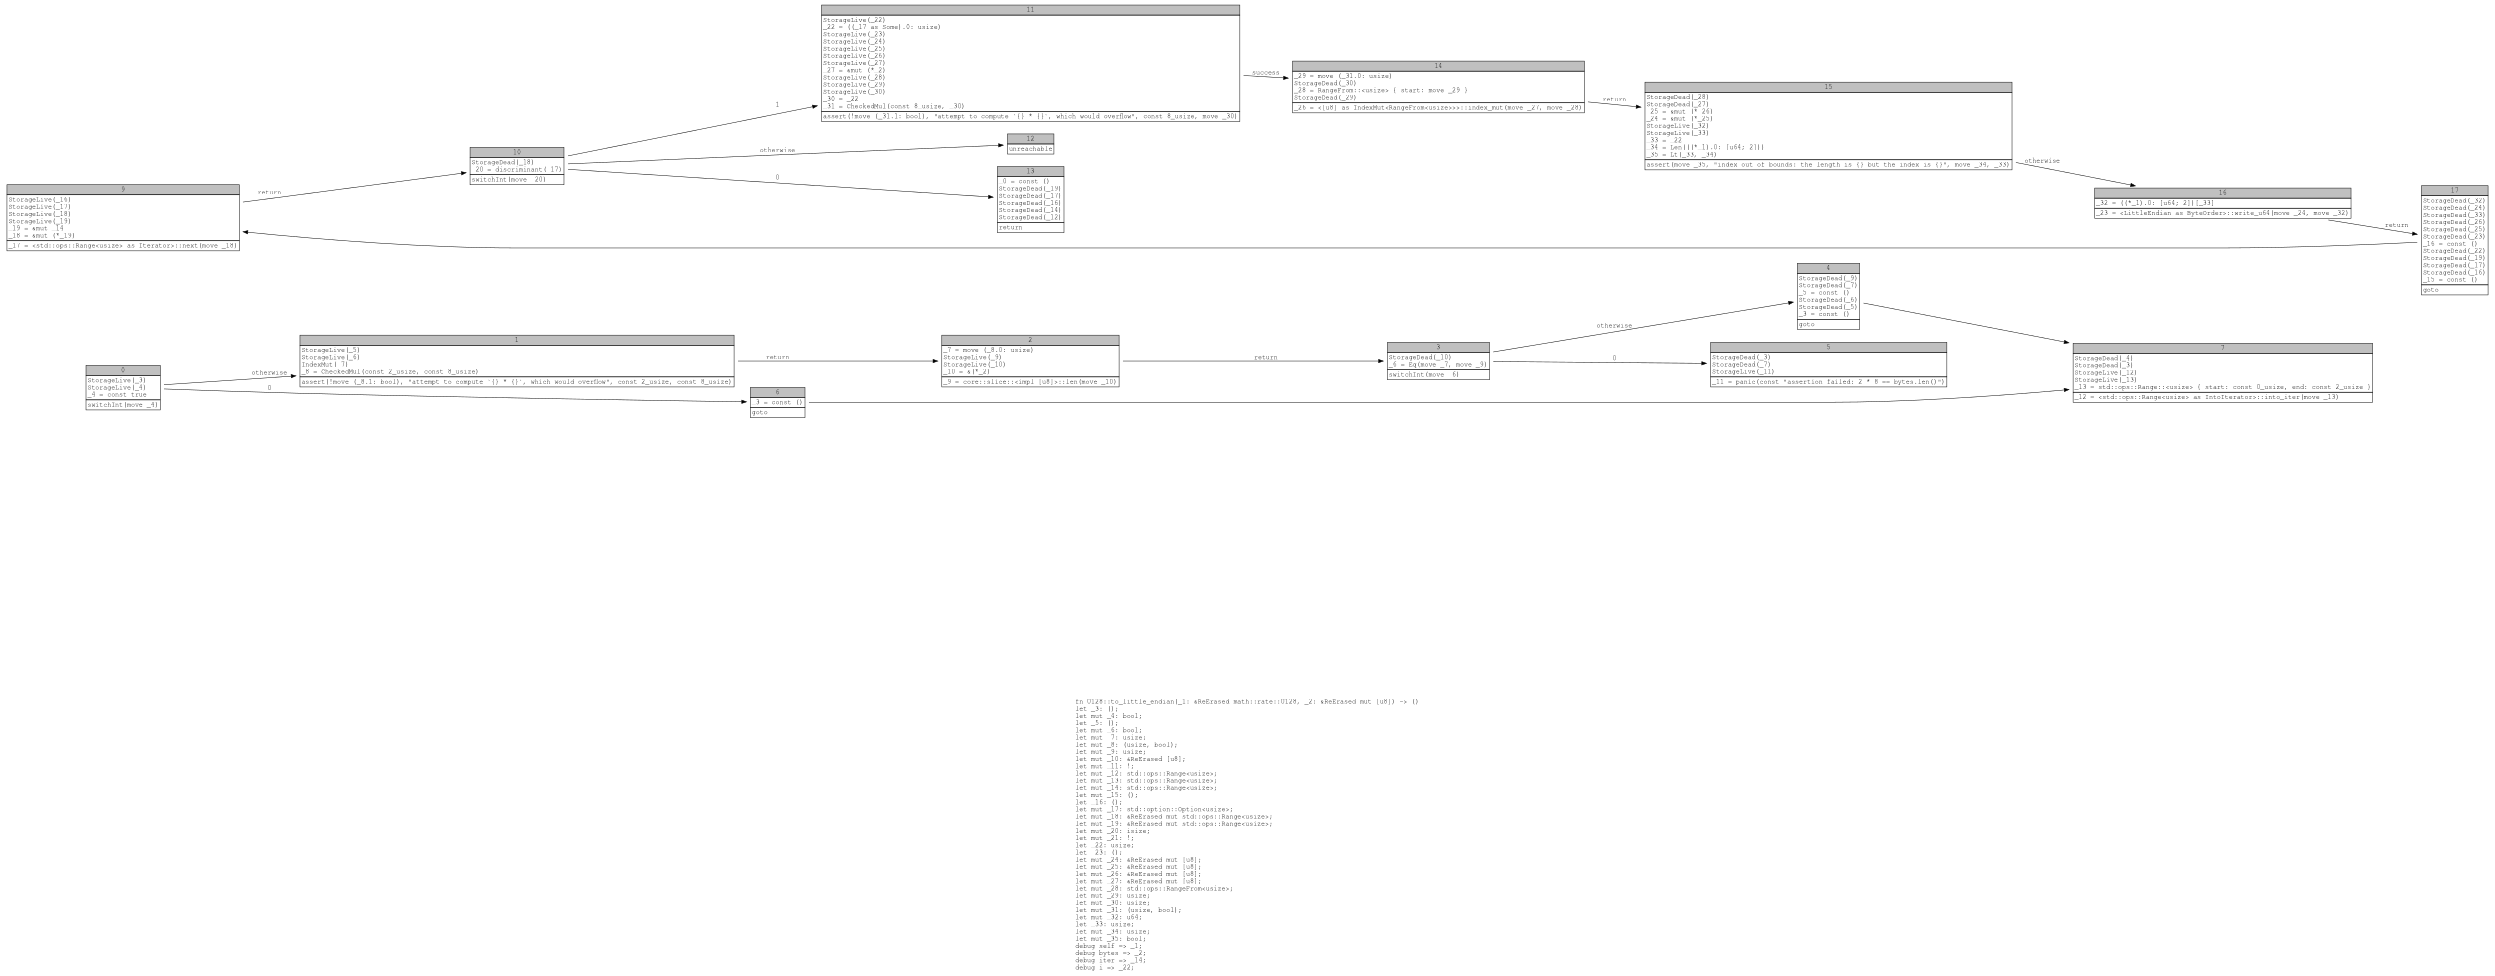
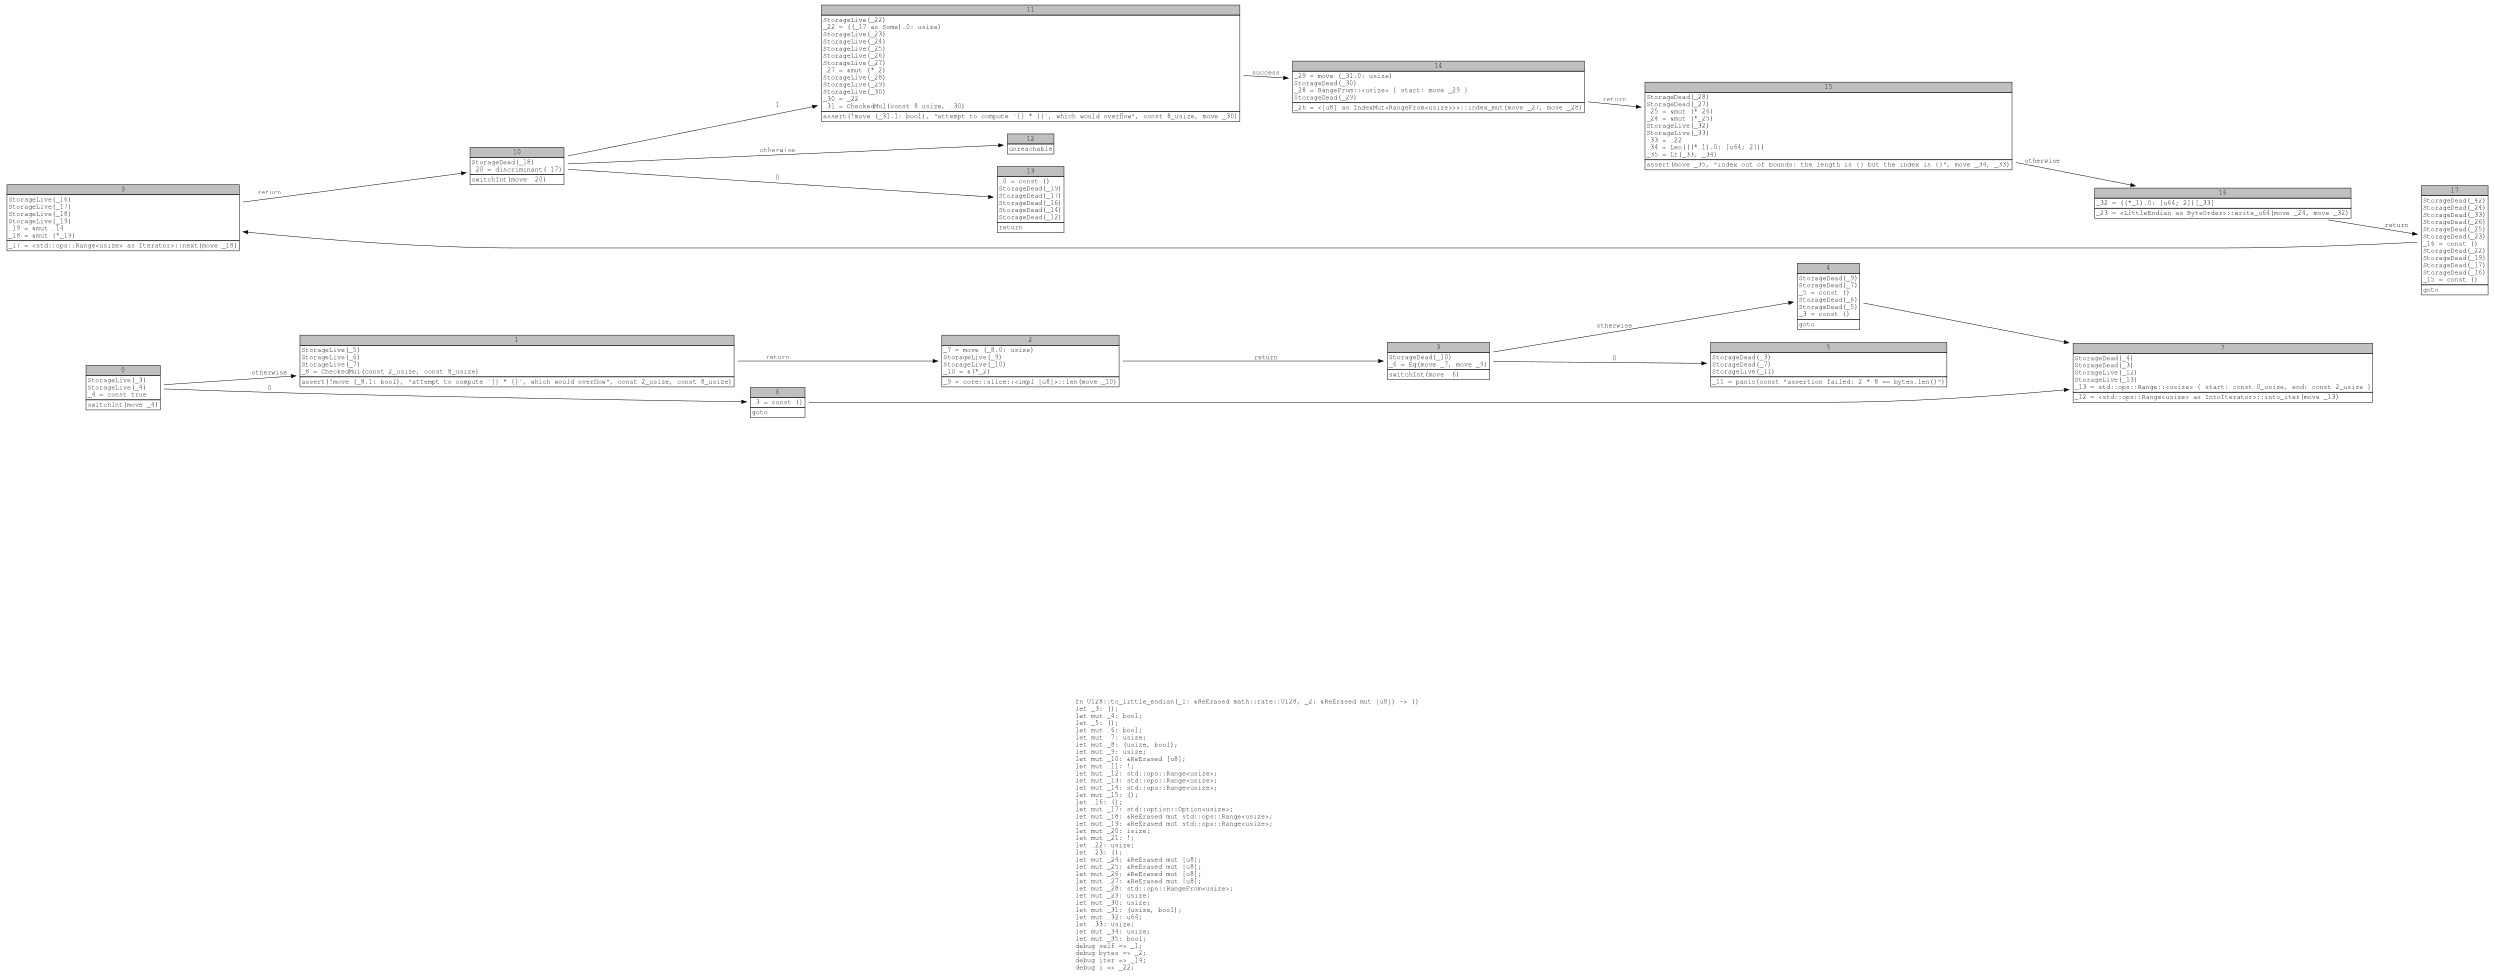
node "17": text "StorageDead(_32)" -> "StorageDead(_42)"
node "1": text "IndexMut(_7)" -> "StorageLive(_7)"
